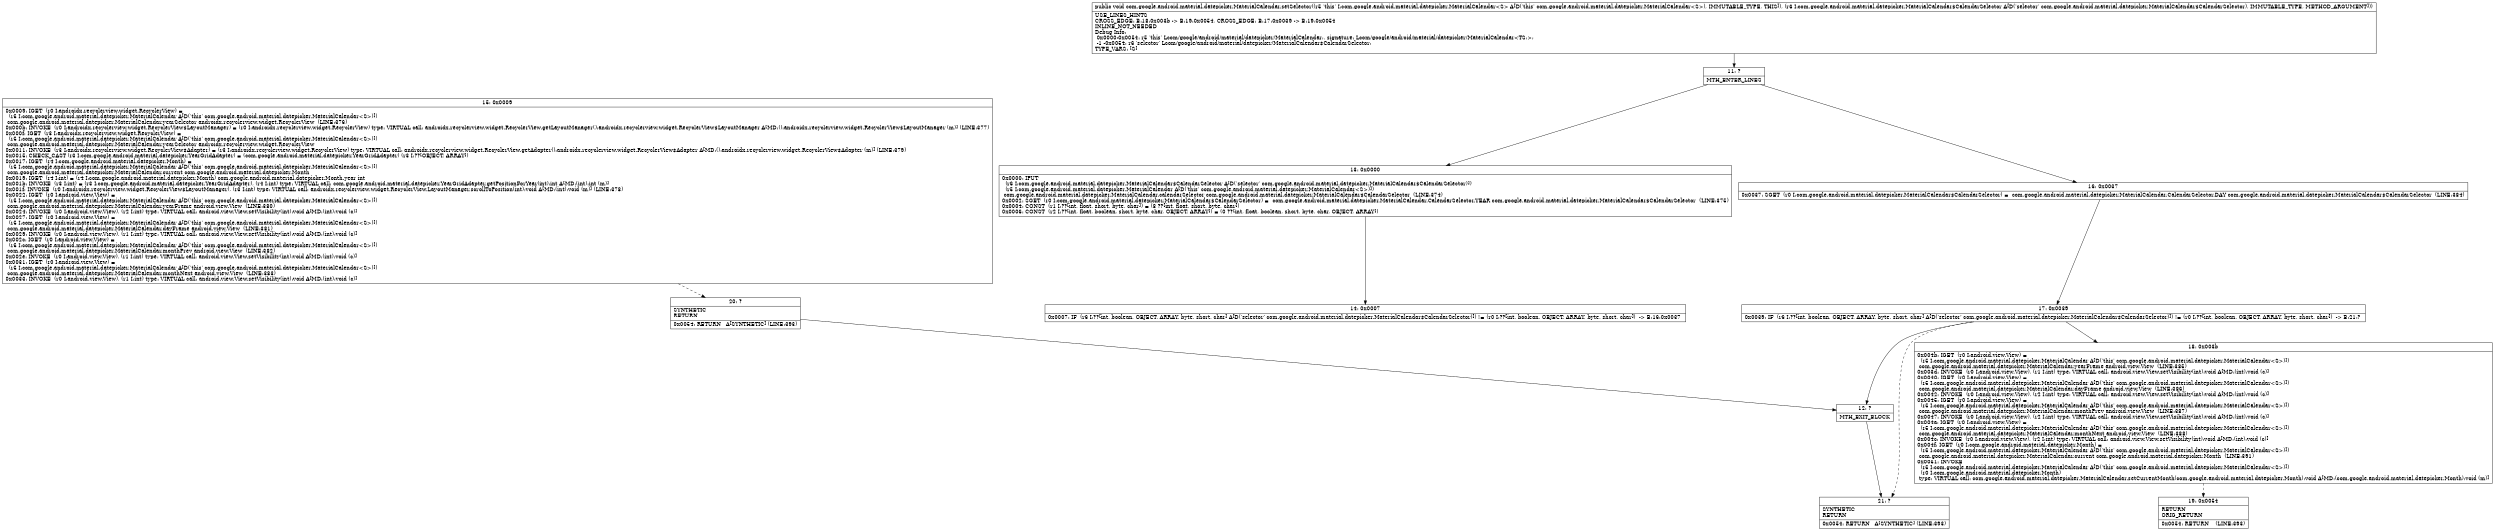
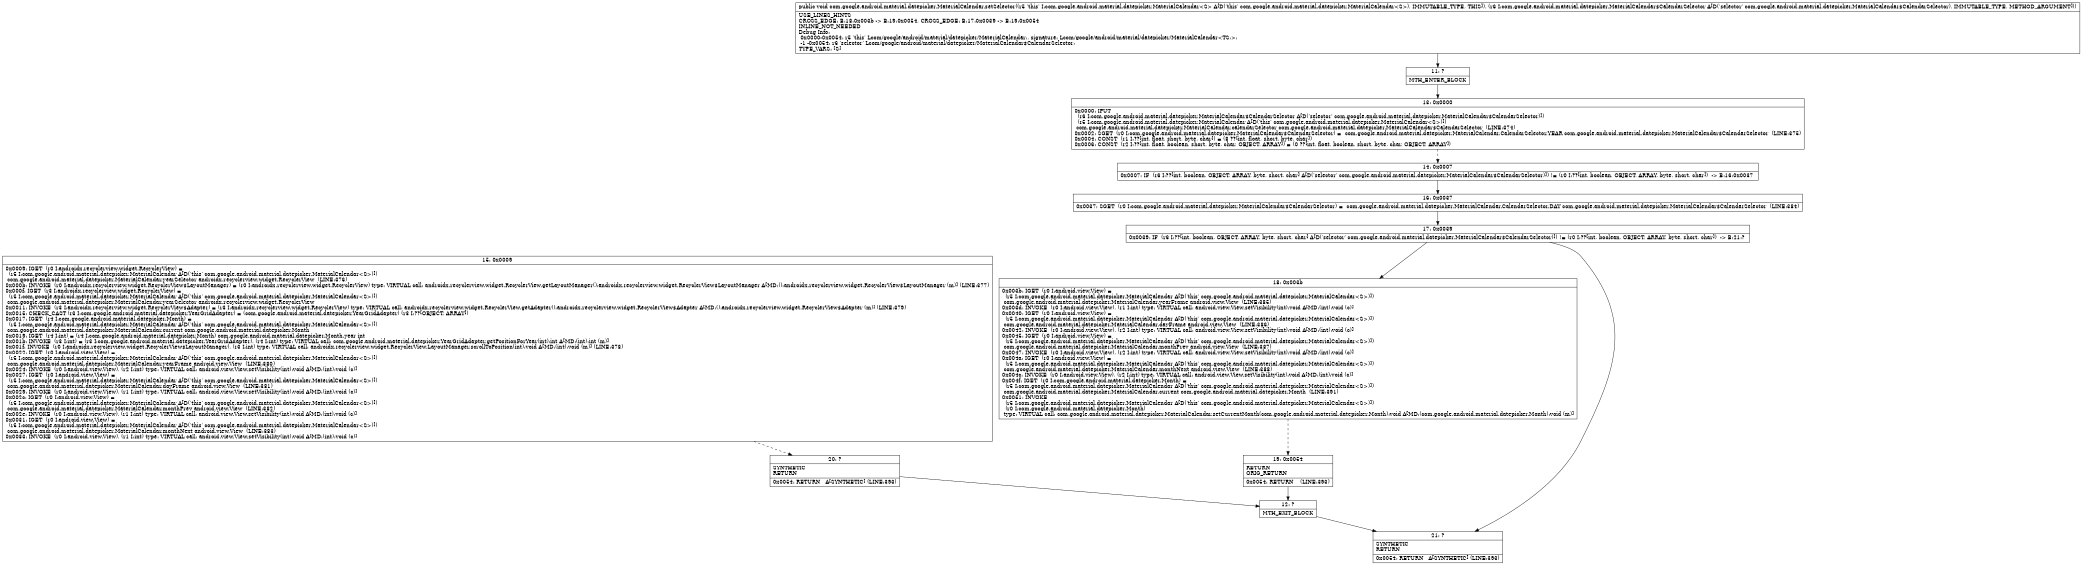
node "11: ?": text "MTH_ENTER_LINES" -> "MTH_ENTER_BLOCK"
edge "11: ?" -> "16: 0x0037": now "14: 0x0007" -> "16: 0x0037"
edge "13: 0x0000" -> "14: 0x0007": style solid -> dashed
edge "17: 0x0039" -> "12: ?": now "19: 0x0054" -> "12: ?"
node "18: 0x003b": text "0x004b: IGET  (r0 I:android.view.View) =" -> "0x003b: IGET  (r0 I:android.view.View) ="
edge "17: 0x0039" -> "21: ?": style dashed -> solid
